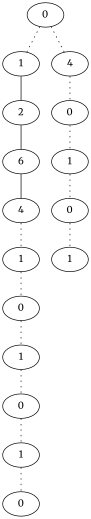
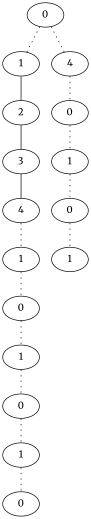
node "6": label "6" -> "3"
